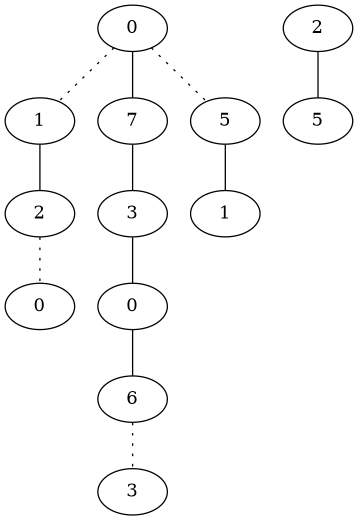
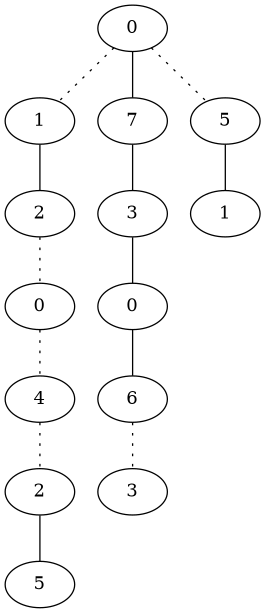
node "4": added
